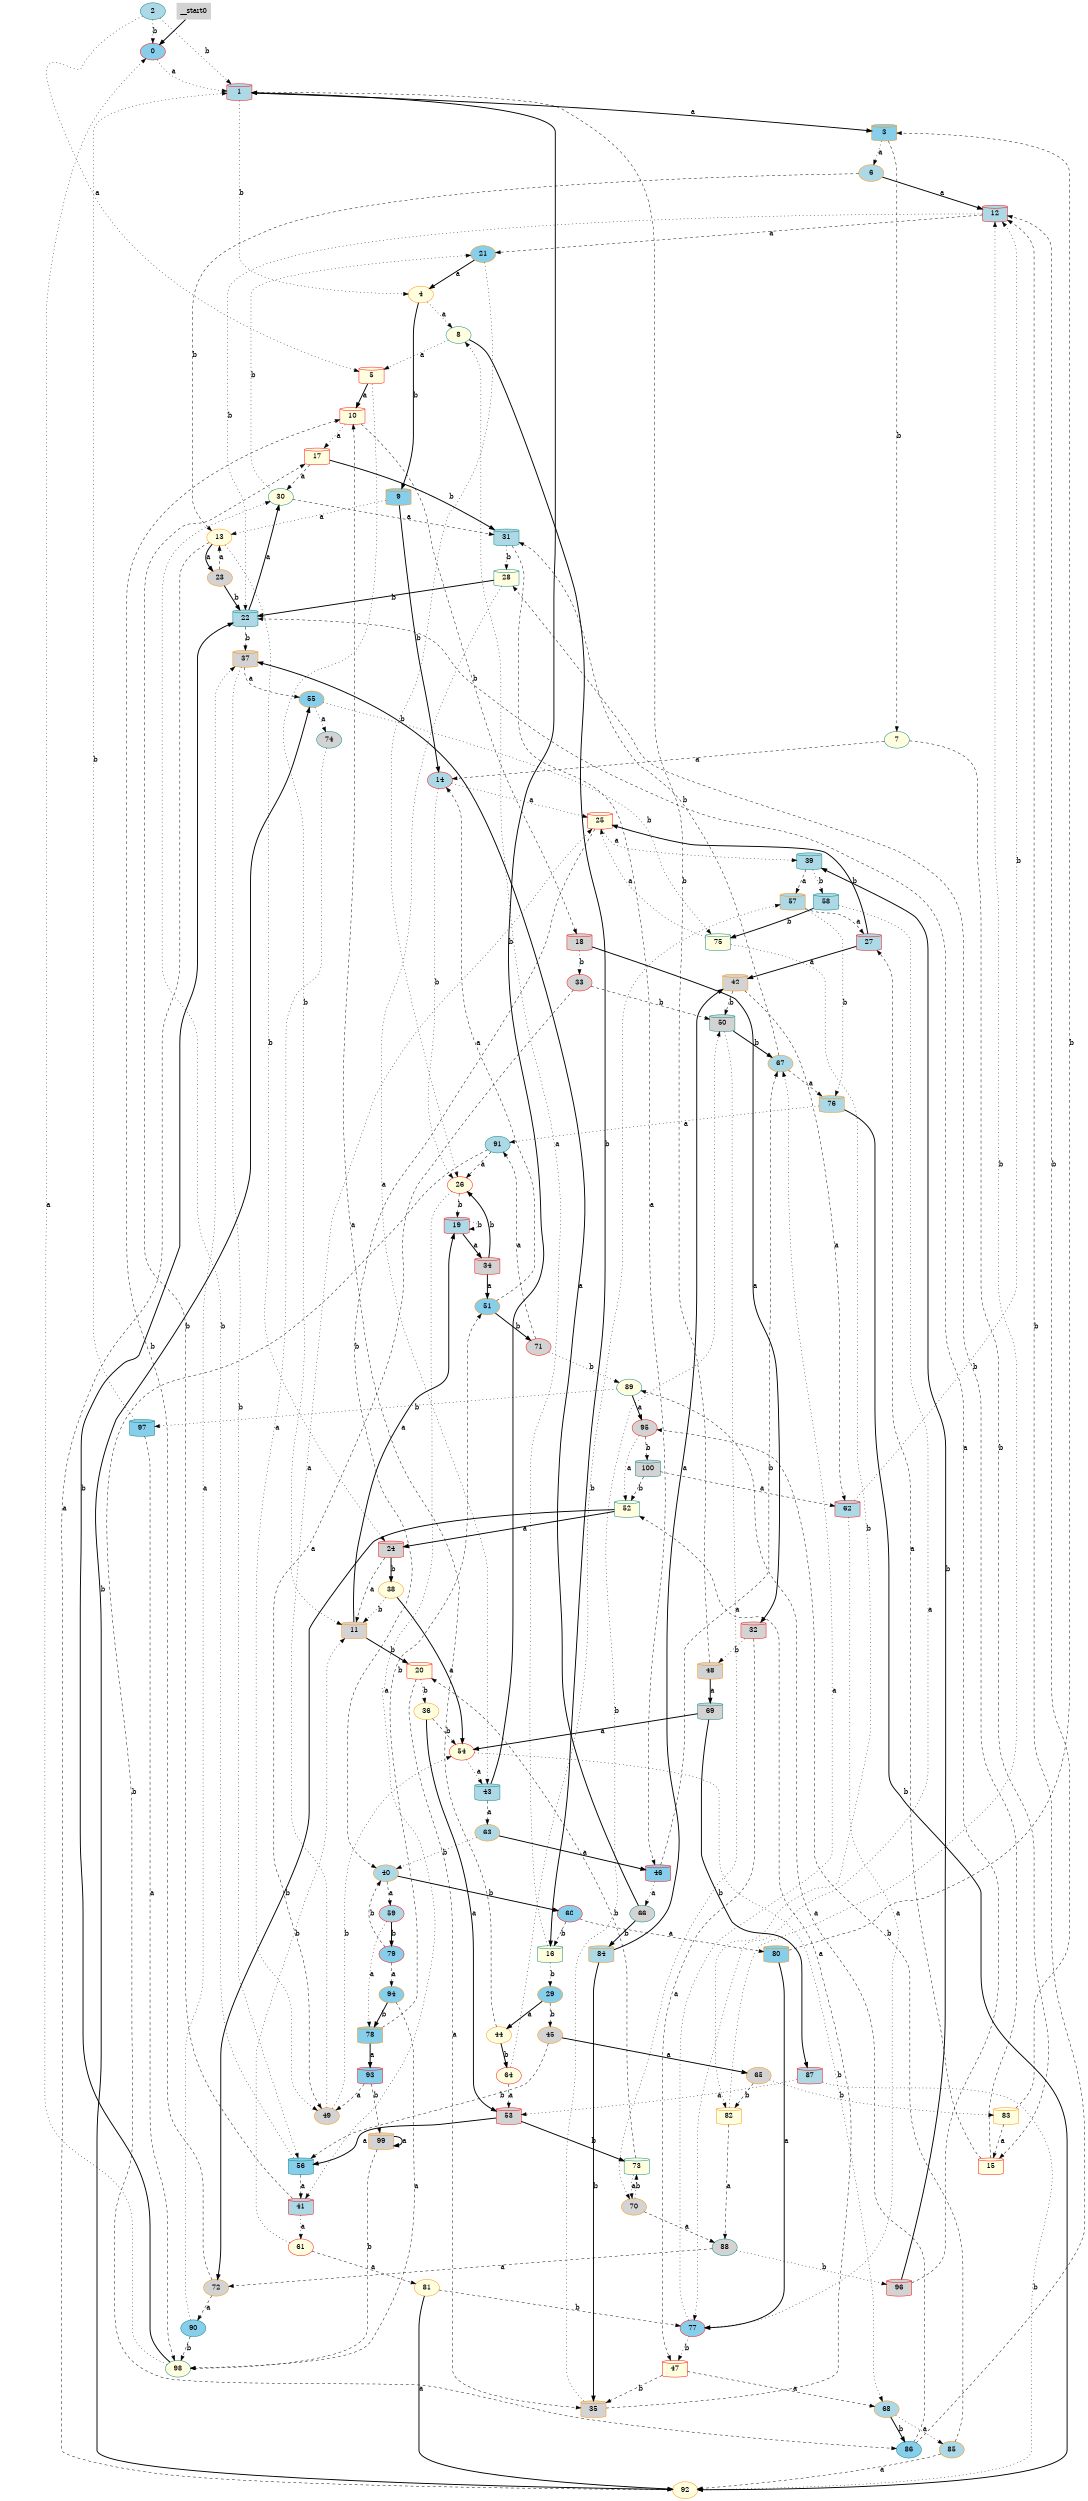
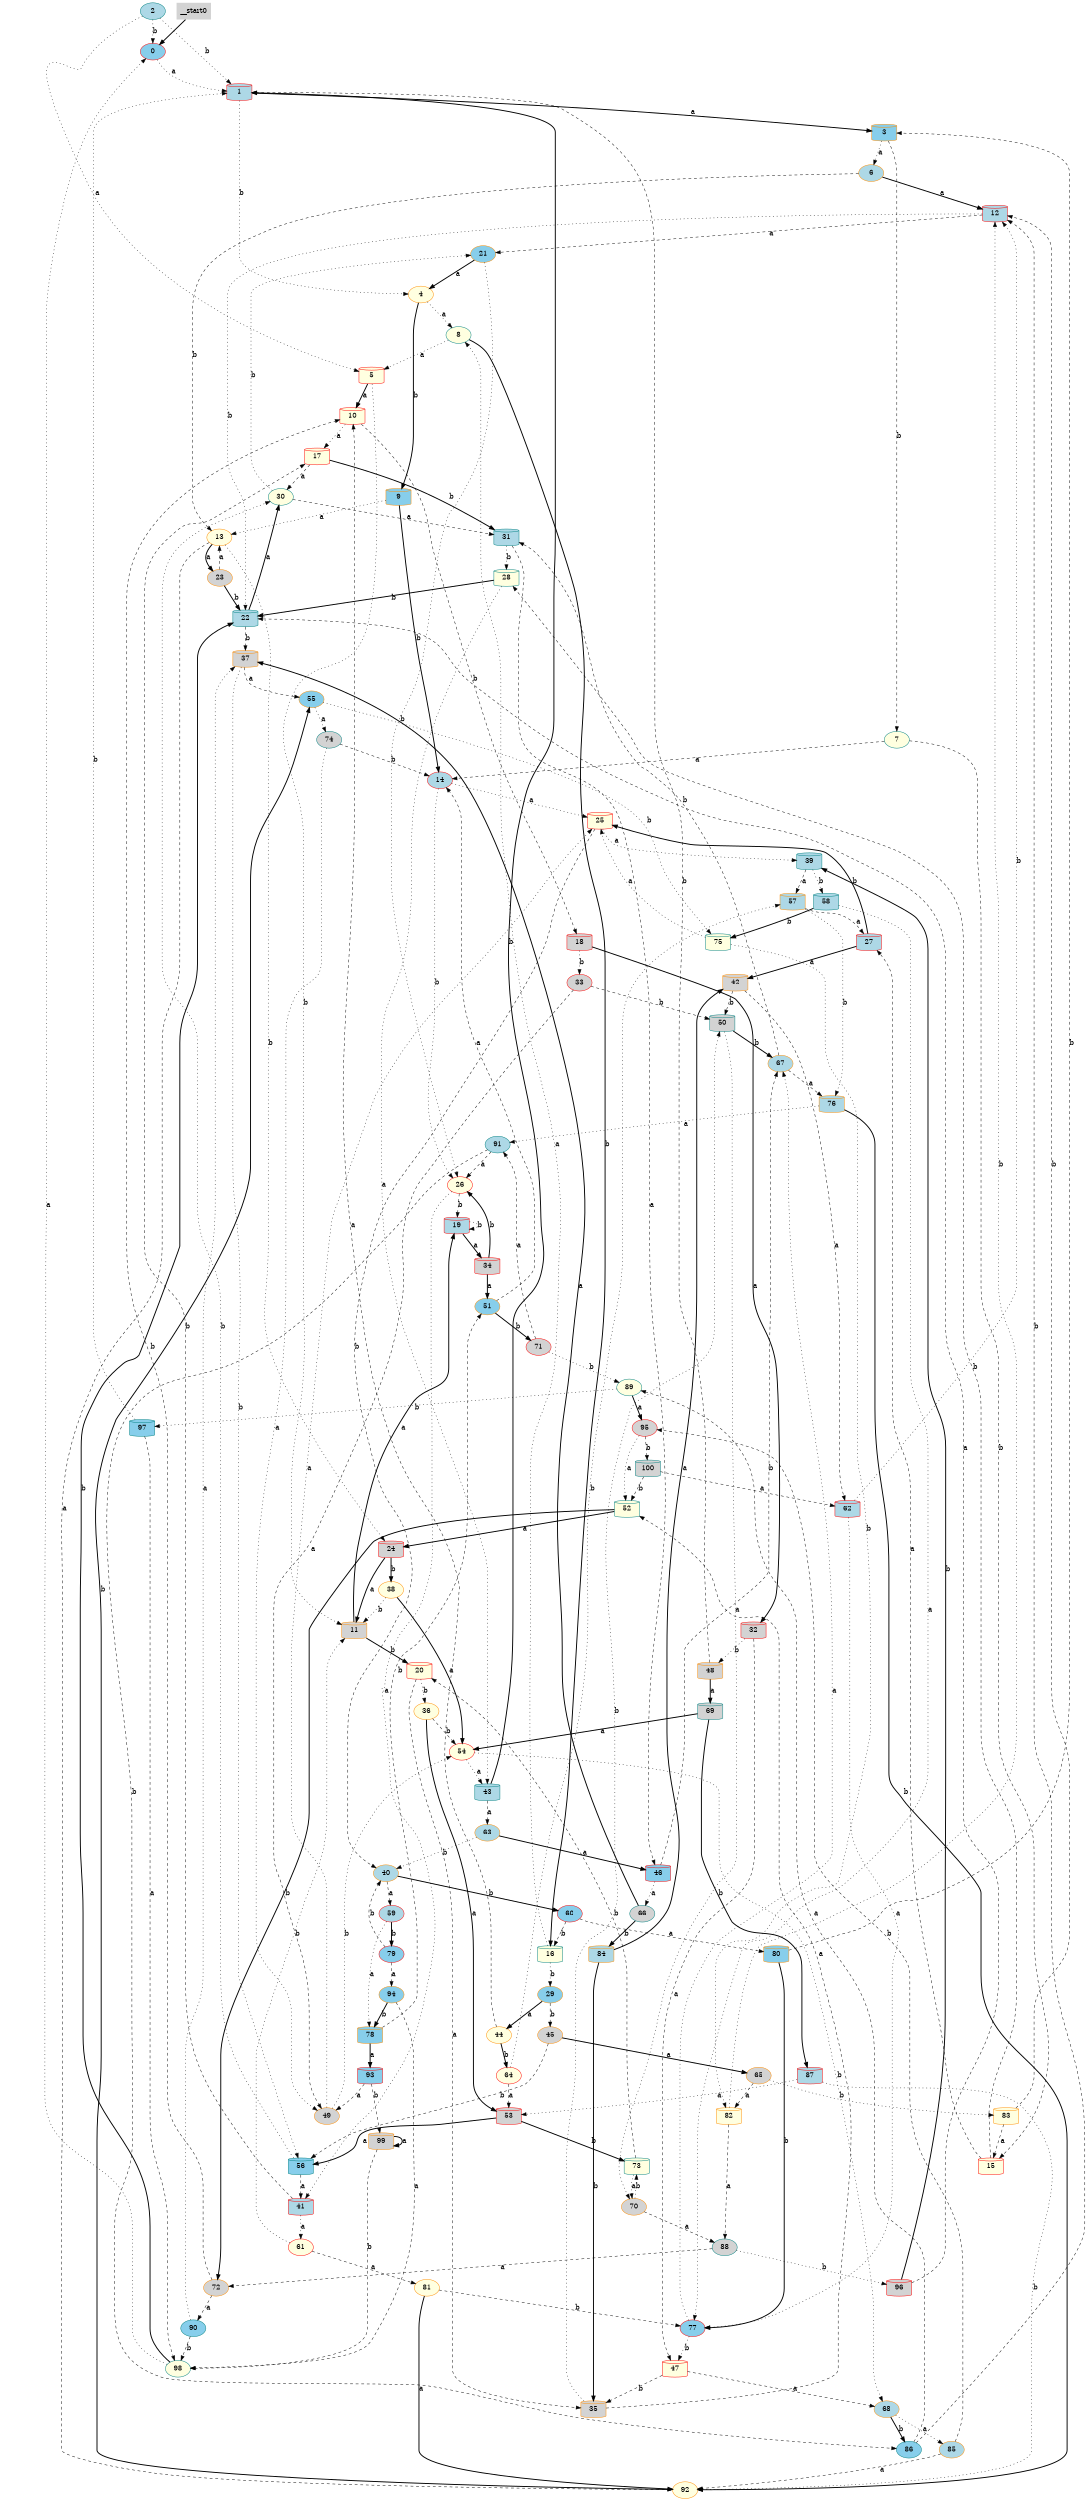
edge "74" -> "14": added, label "b"
edge "24" -> "11": style dashed -> bold
edge "65" -> "82": label "b" -> "a"
edge "80" -> "77": label "a" -> "b"
